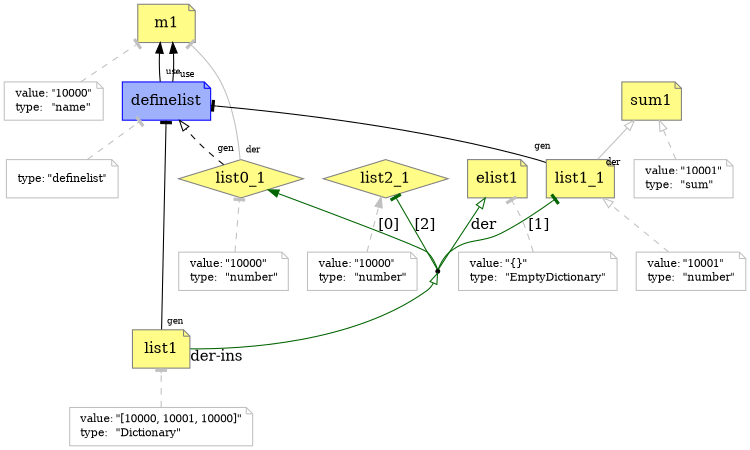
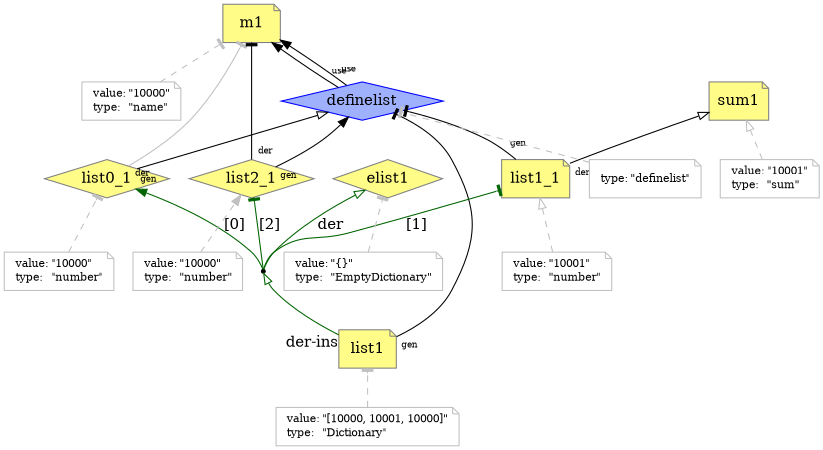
node "definelist": shape note -> diamond
edge "list2_1" -> "m1": added
edge "list1_1" -> "sum1": color gray -> black
edge "list0_1" -> "definelist": style dashed -> solid
edge "list2_1" -> "definelist": added
node "elist1": shape note -> diamond
